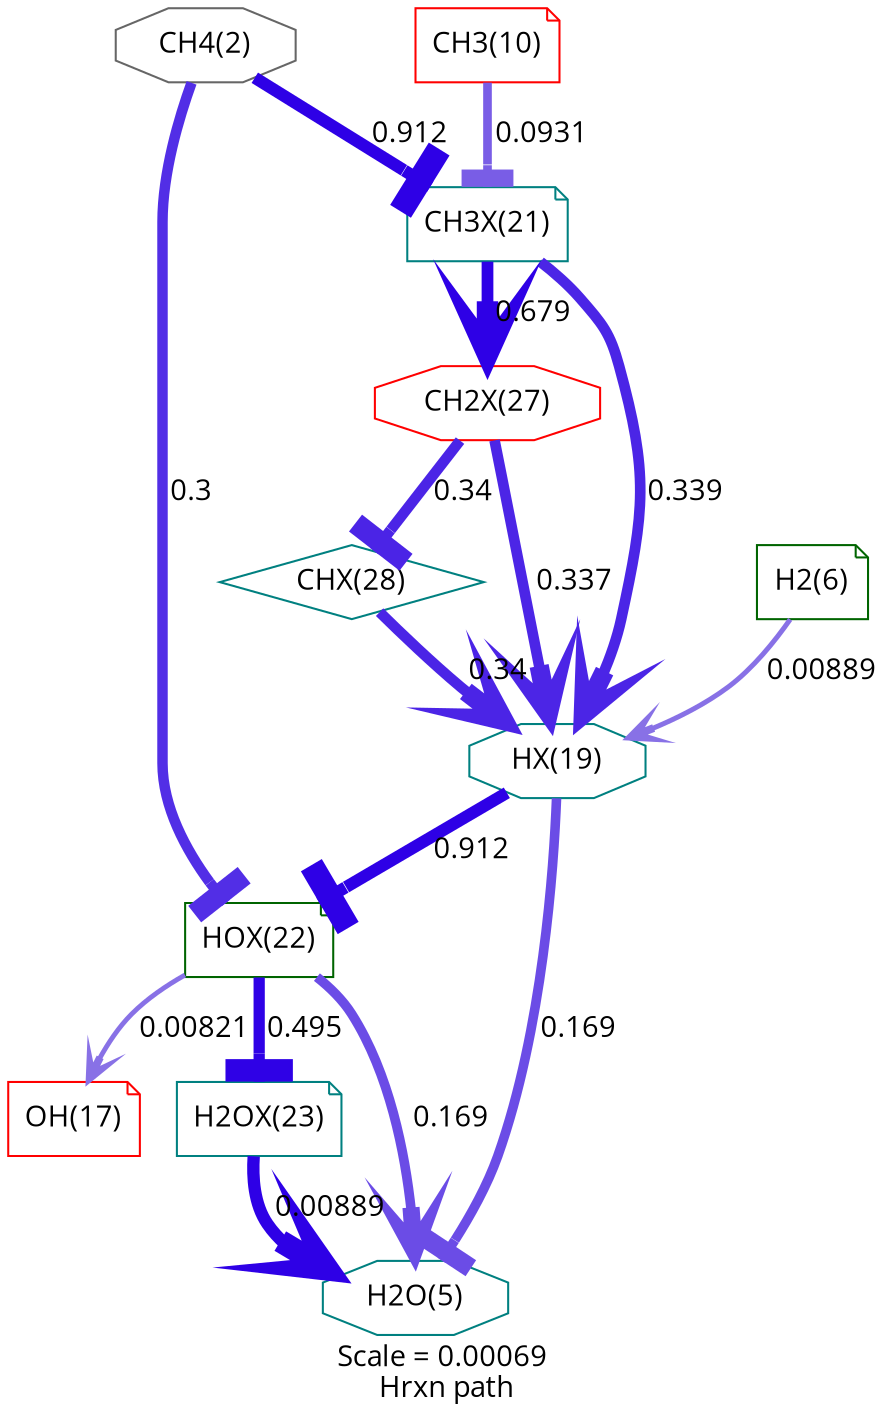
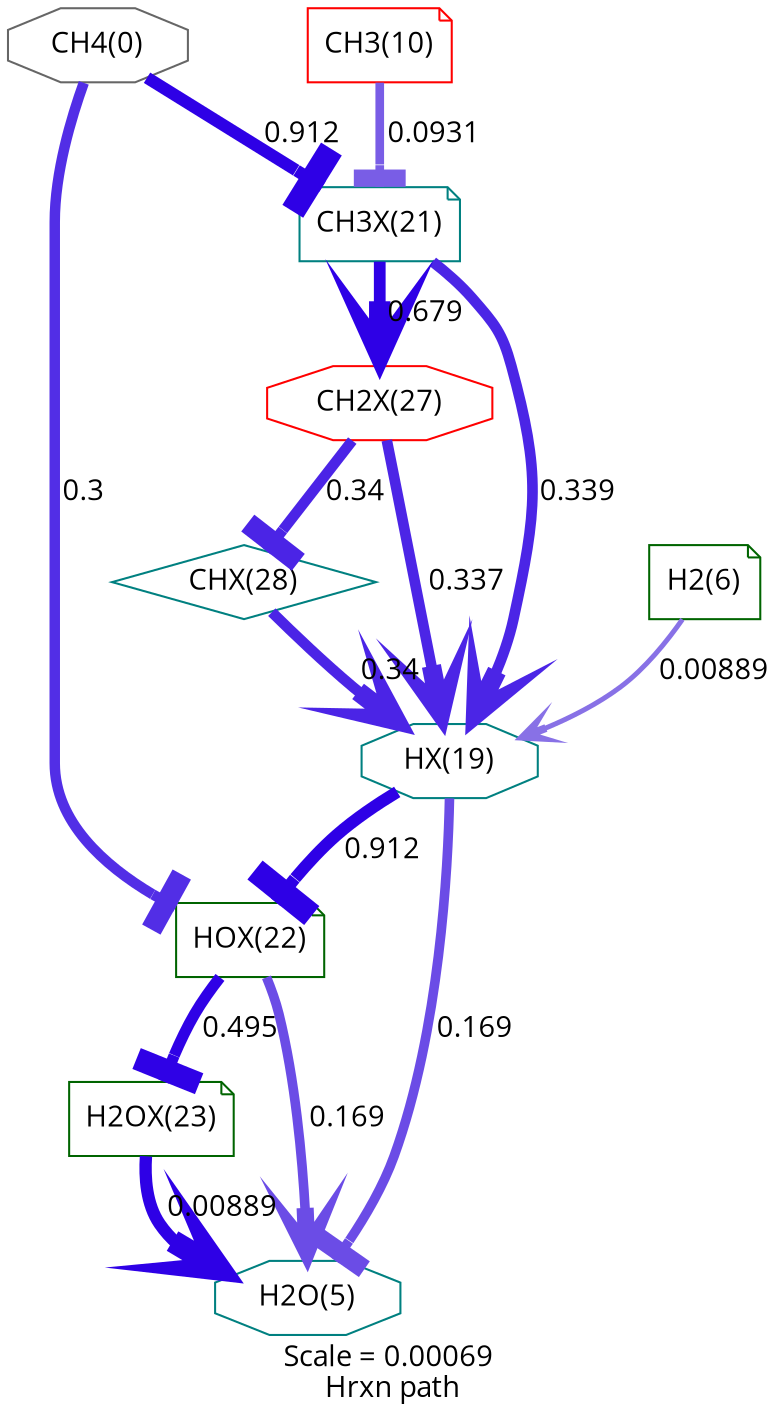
node "CH4(2)": label "CH4(2)" -> "CH4(0)"
node "OH(17)": removed
node "H2OX(23)": color teal -> darkgreen
